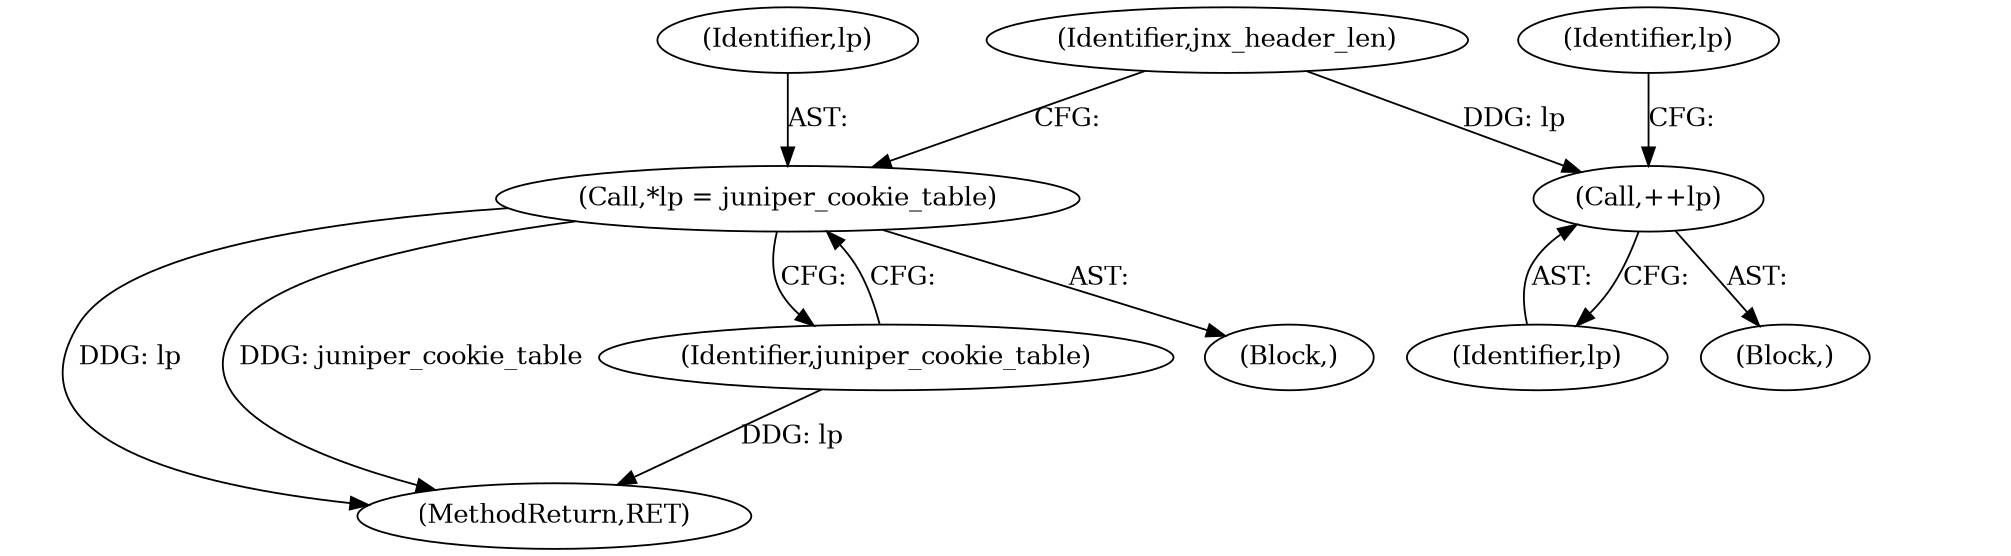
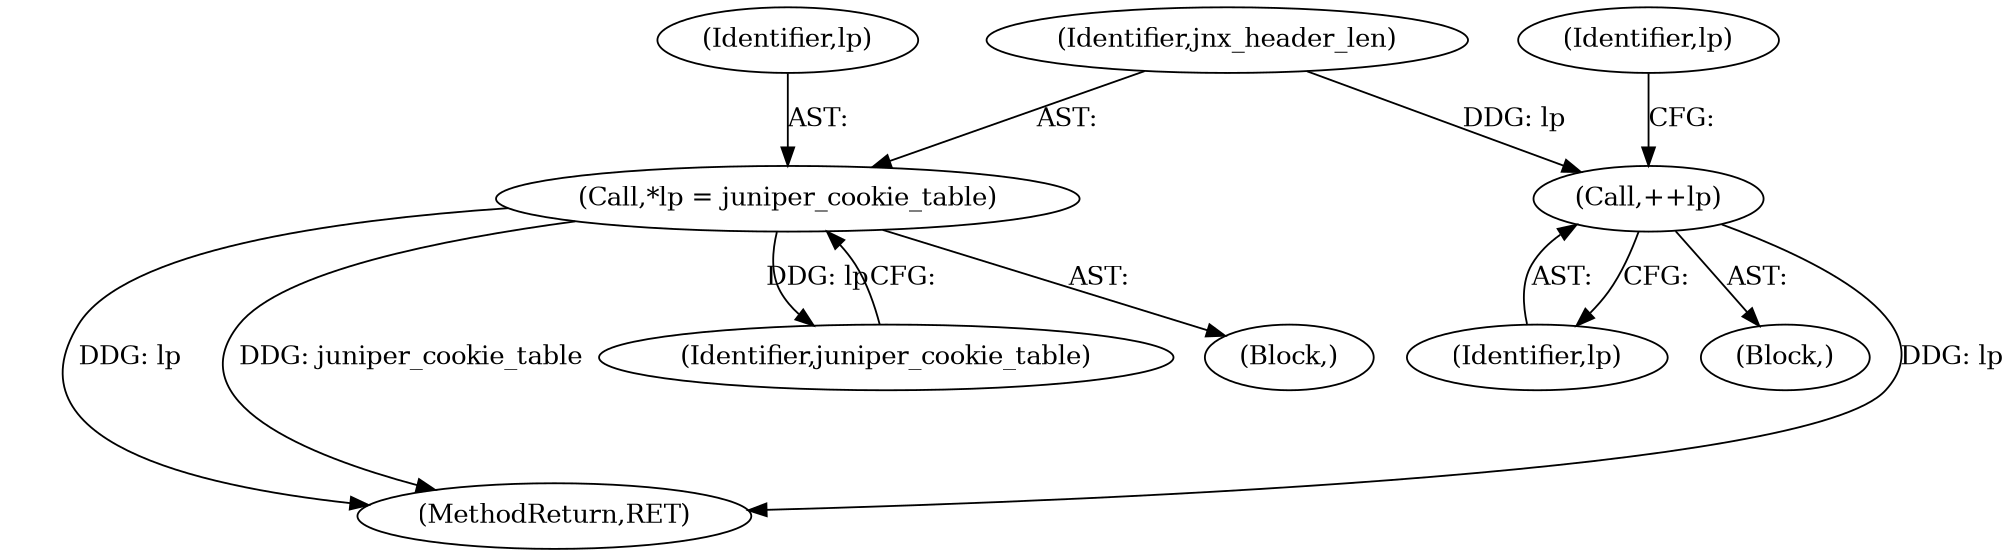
edge "(Identifier,jnx_header_len)" -> "(Call,*lp = juniper_cookie_table)": label "CFG: " -> "AST: "
edge "(Call,*lp = juniper_cookie_table)" -> "(Identifier,juniper_cookie_table)": label "CFG: " -> "DDG: lp"
edge "(Identifier,juniper_cookie_table)" -> "(MethodReturn,RET)": now "(Call,++lp)" -> "(MethodReturn,RET)"
